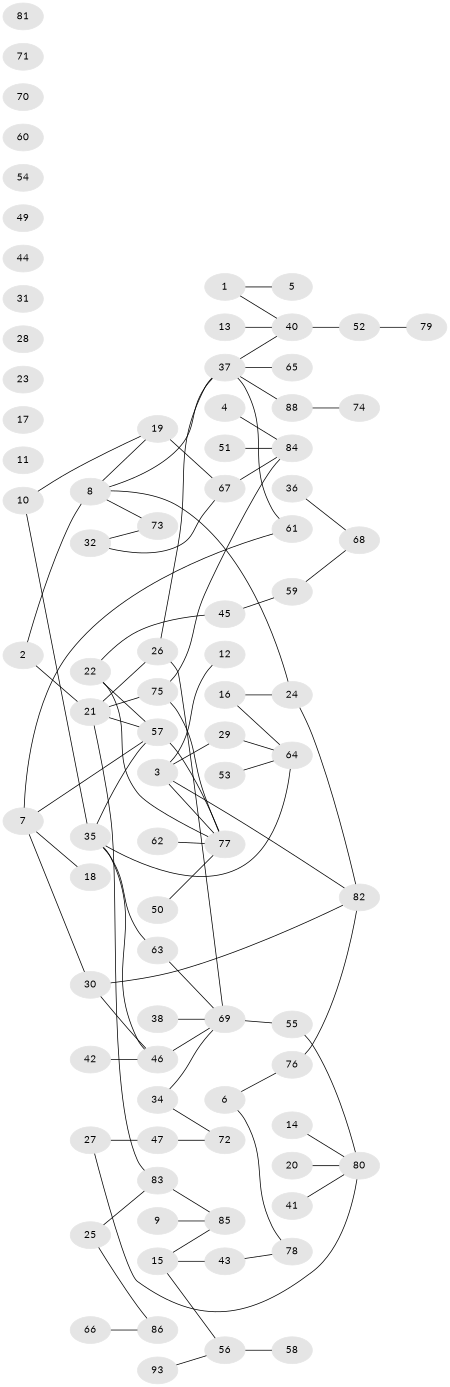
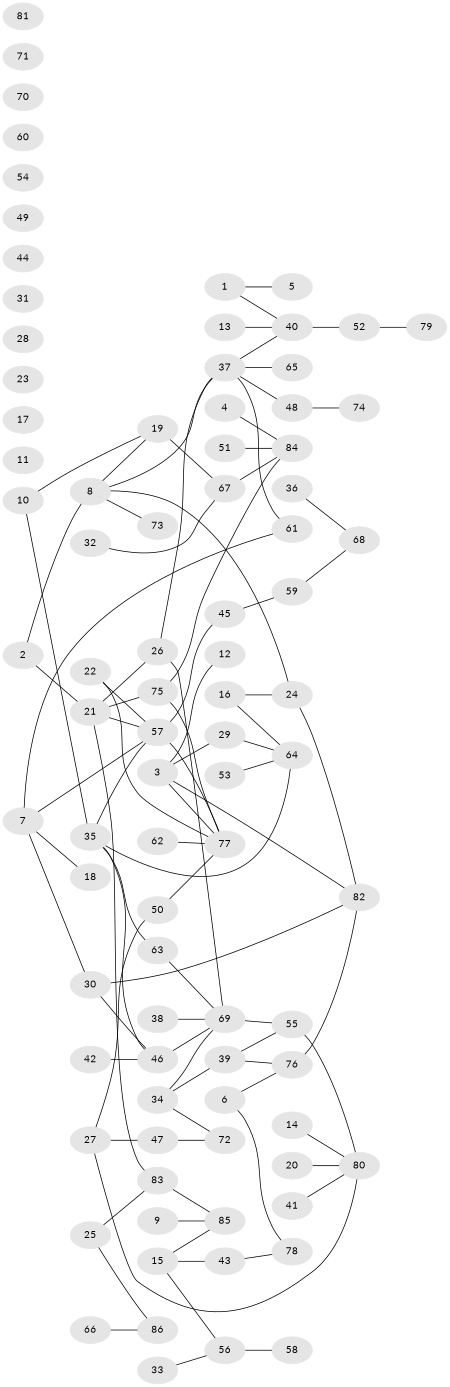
node "88": label "88" -> "48"
edge "73" -- "32": removed
edge "45" -- "22": now "45" -- "57"
node "39": added
edge "50" -- "27": added
node "93": label "93" -> "33"
